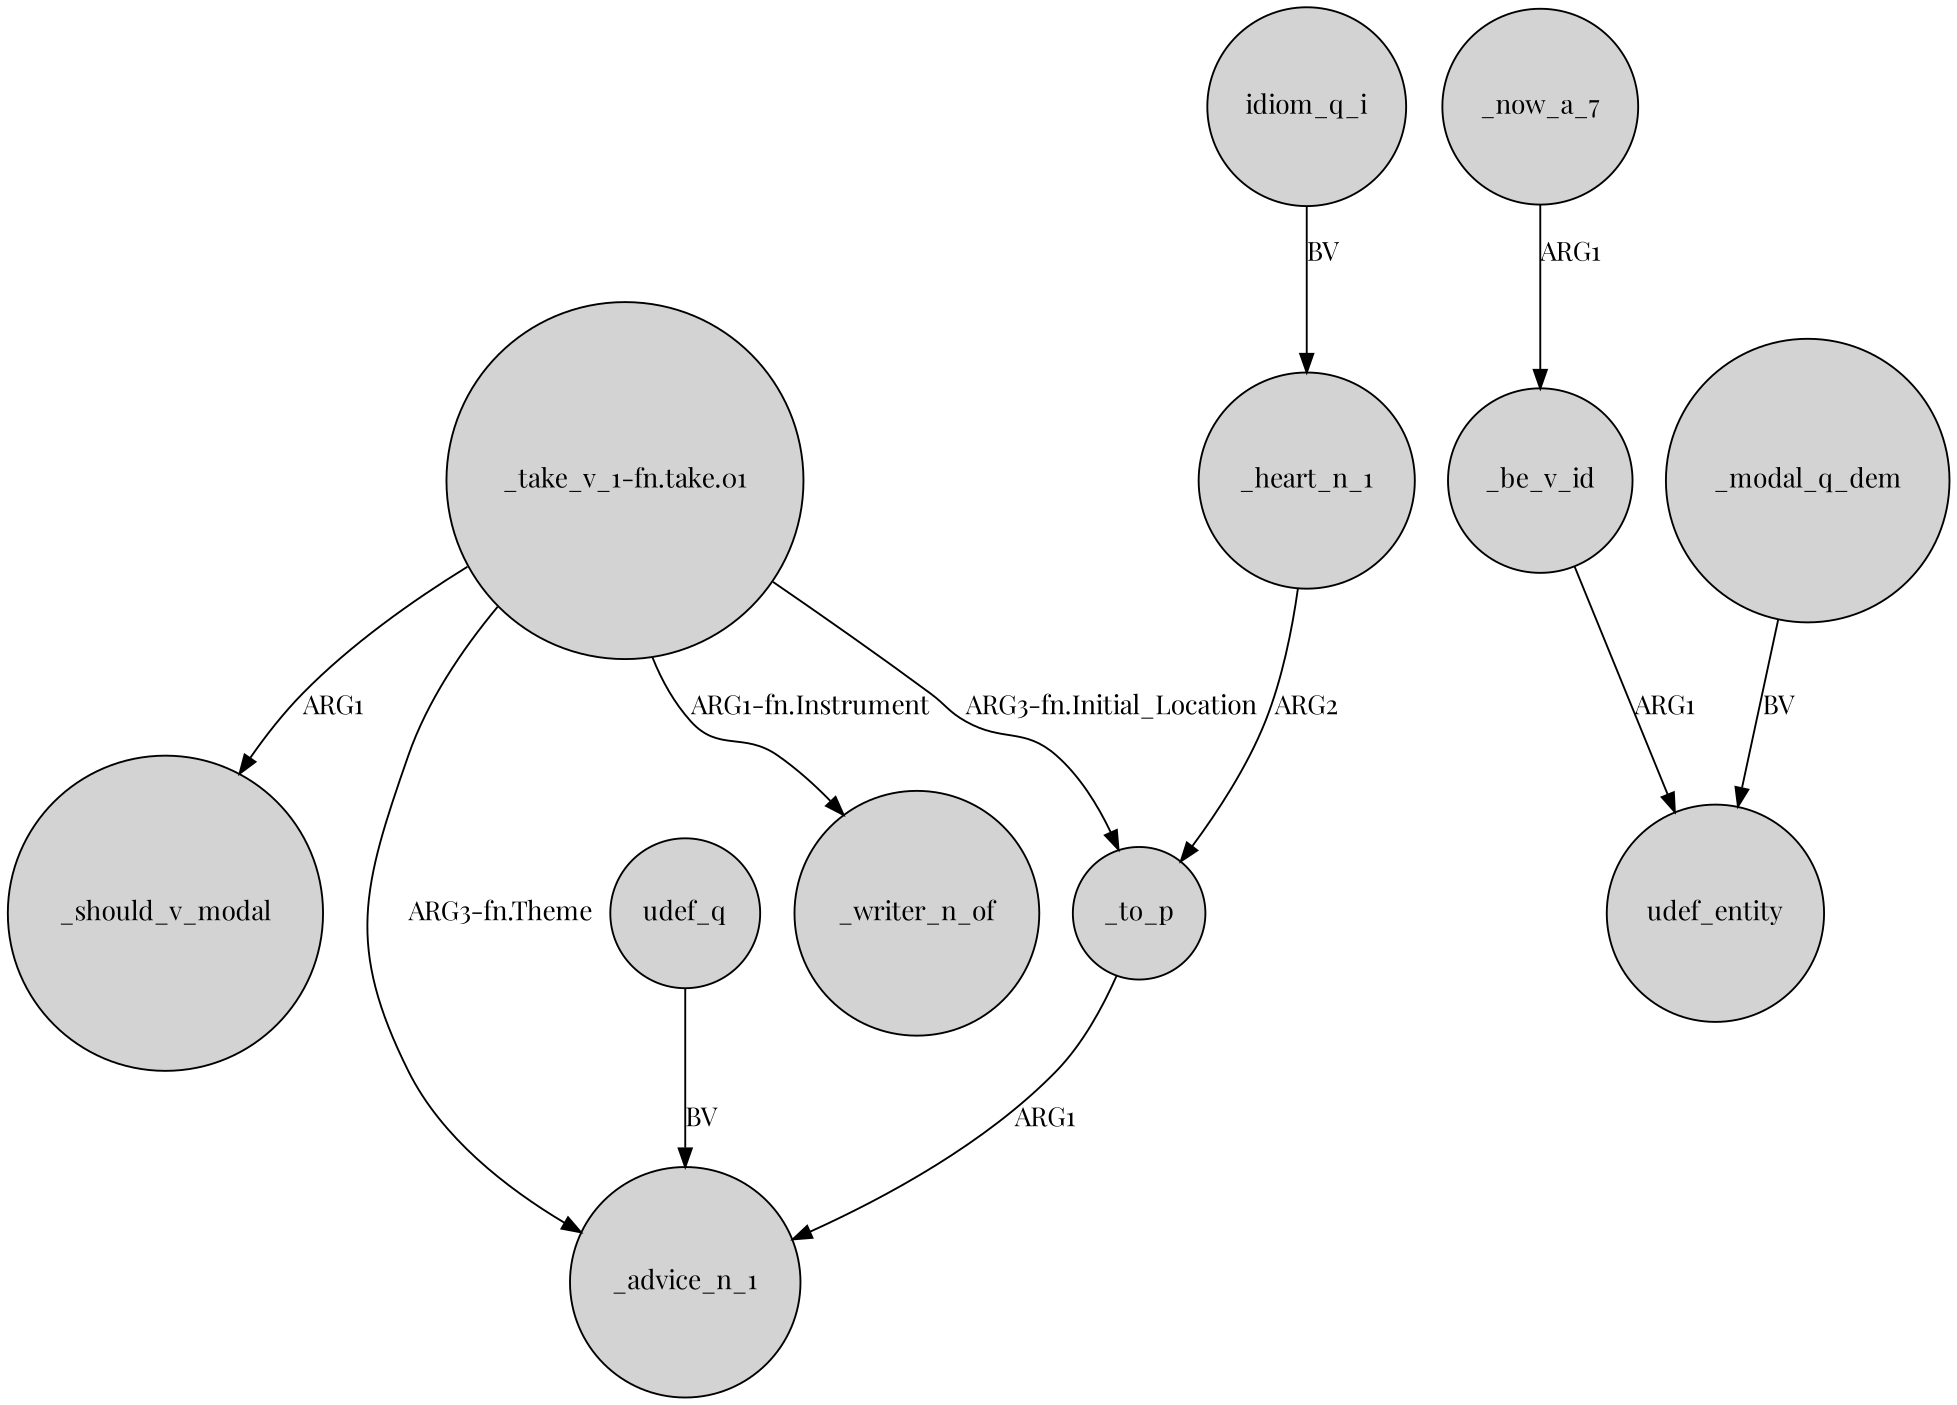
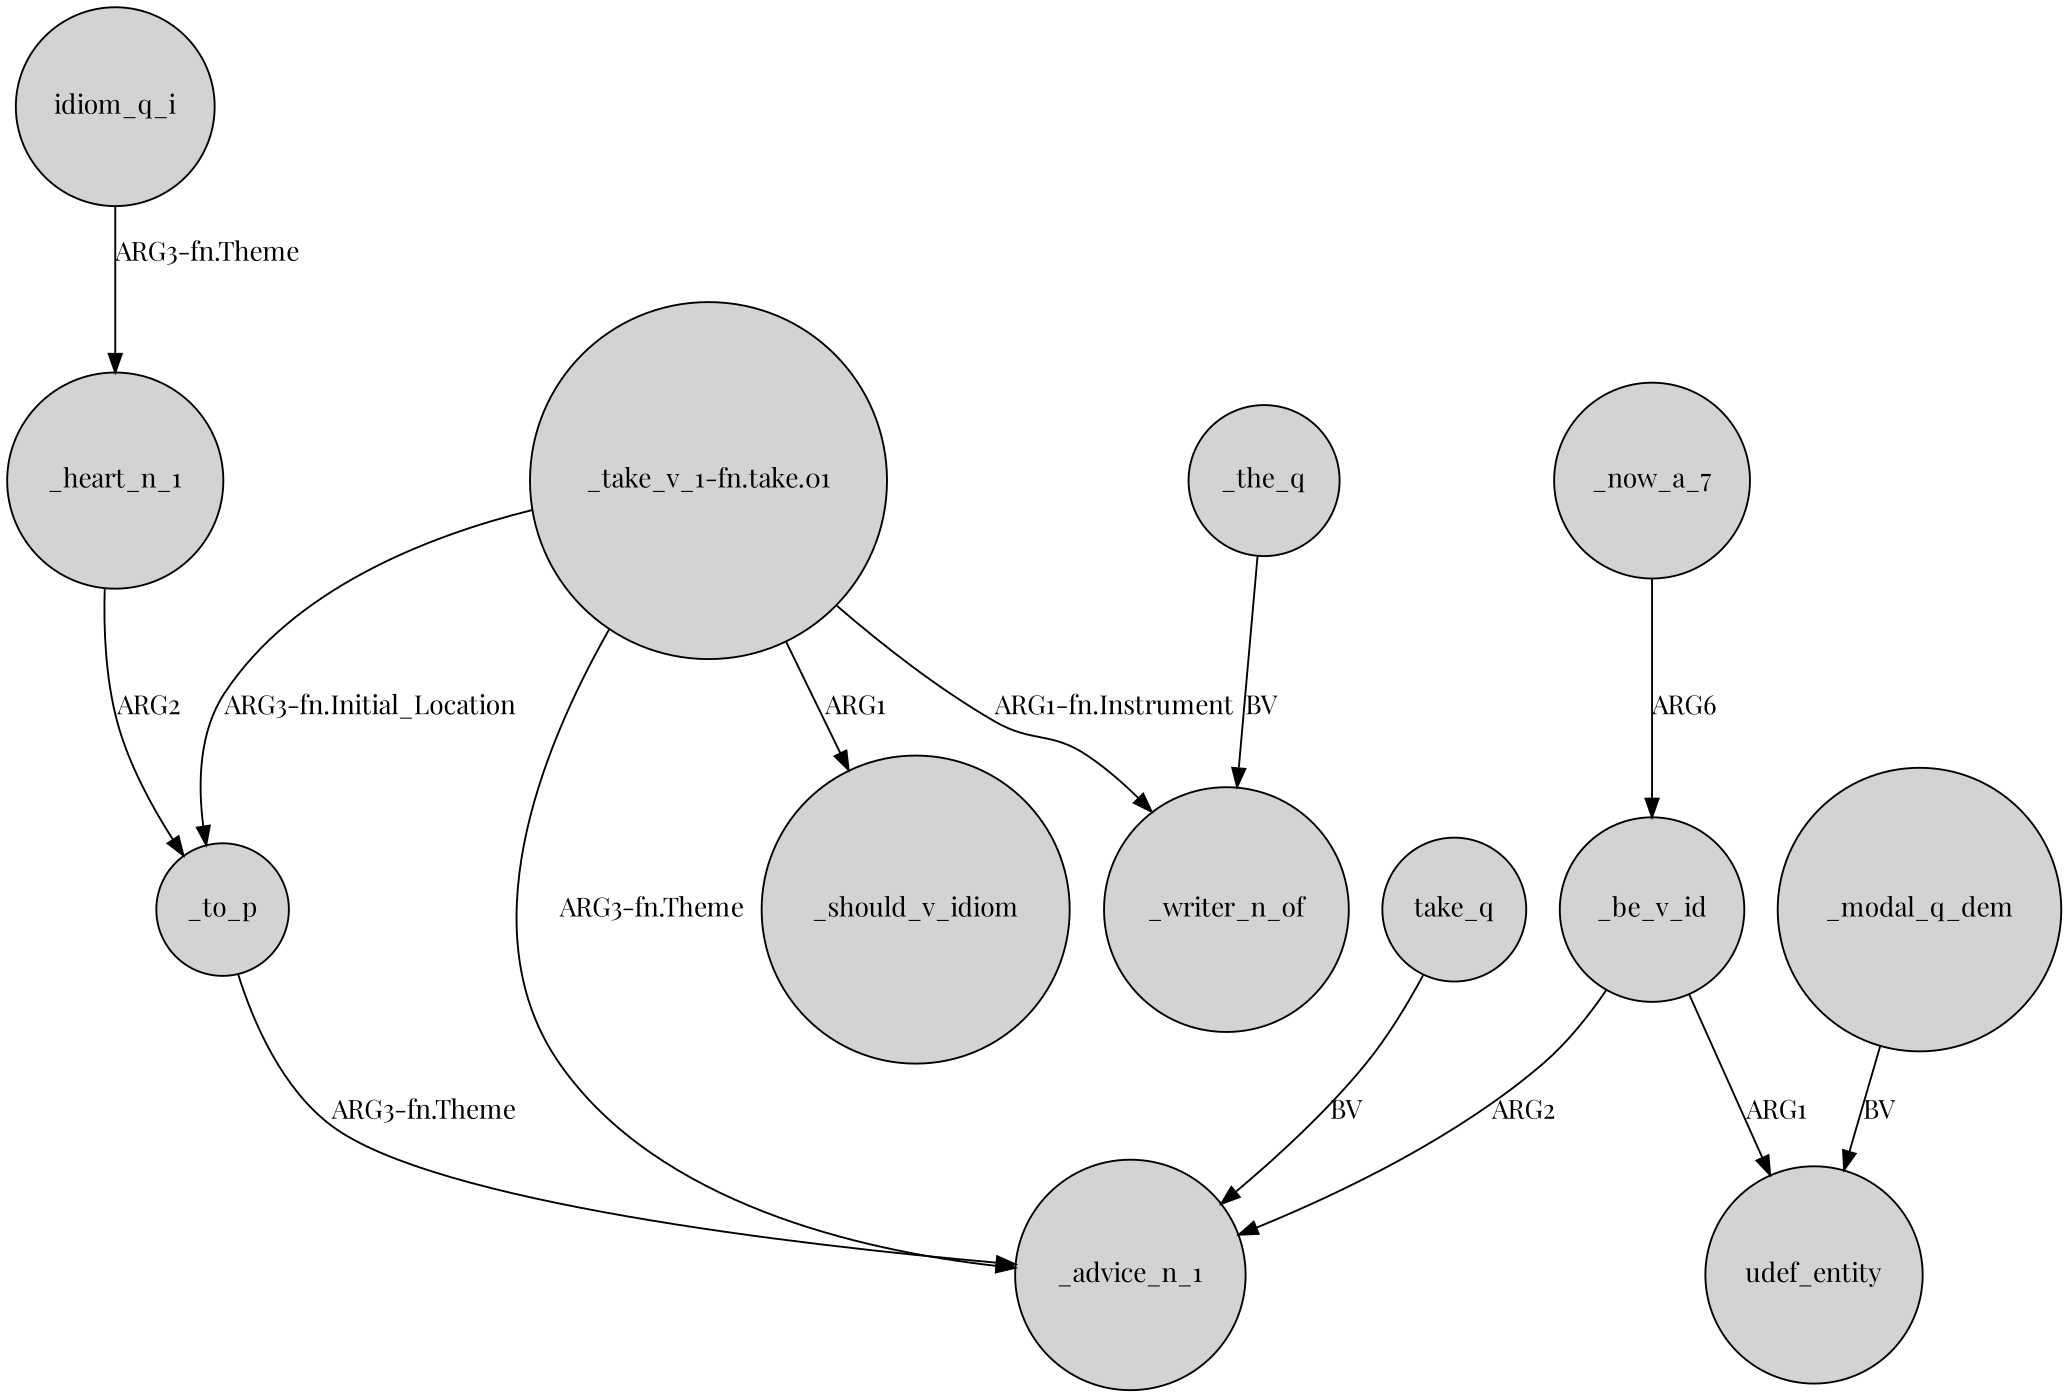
edge "idiom_q_i" -> "_heart_n_1": label "BV" -> "ARG3-fn.Theme"
edge "_now_a_7" -> "_be_v_id": label "ARG1" -> "ARG6"
node "_the_q": added
node "_should_v_modal": label "_should_v_modal" -> "_should_v_idiom"
node "udef_q": label "udef_q" -> "take_q"
edge "_to_p" -> "_advice_n_1": label "ARG1" -> "ARG3-fn.Theme"
edge "_be_v_id" -> "_advice_n_1": added, label "ARG2"
